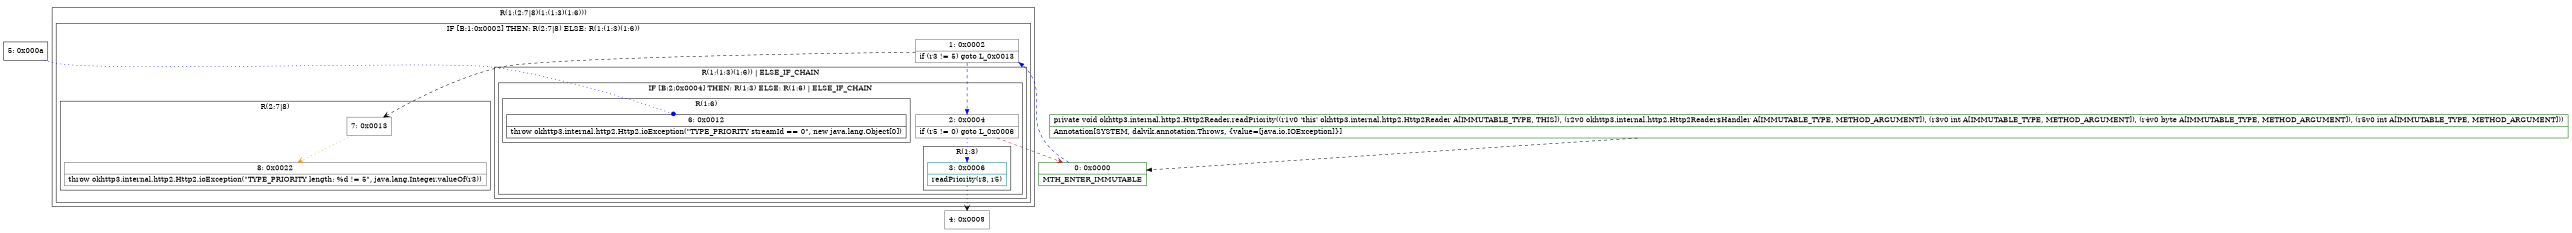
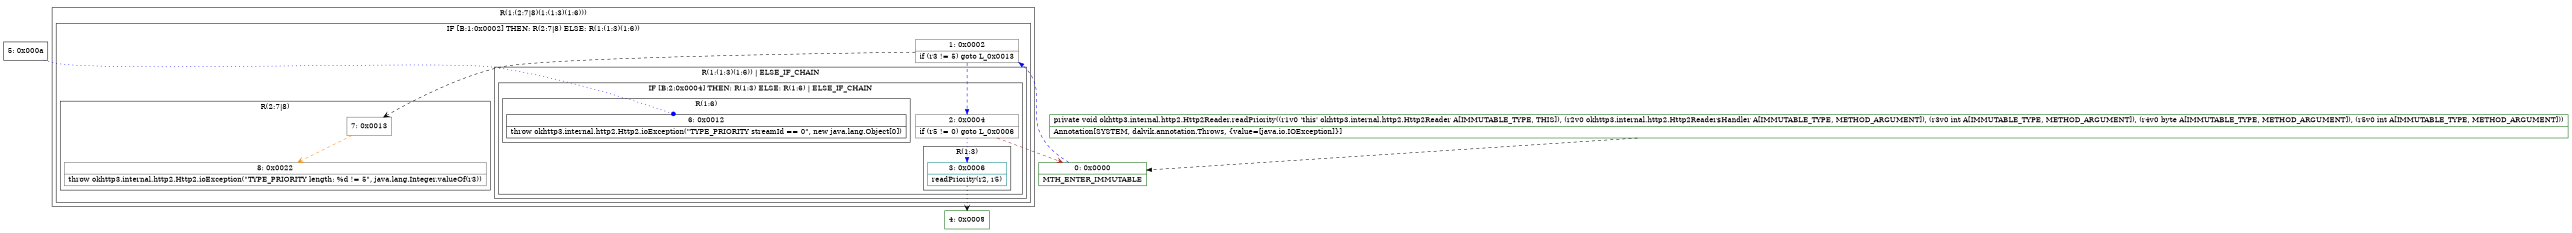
edge "7: 0x0013" -> "8: 0x0022": style dotted -> dashed
node "3: 0x0006": text "readPriority(r8, r5)" -> "readPriority(r2, r5)"
node "4: 0x0009": color gray40 -> darkgreen
